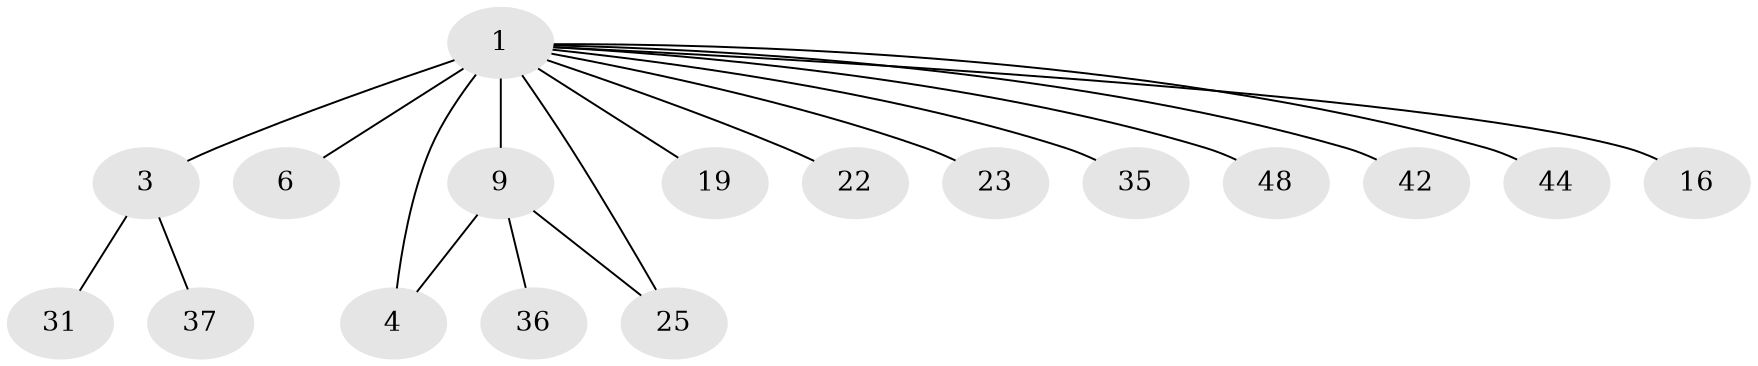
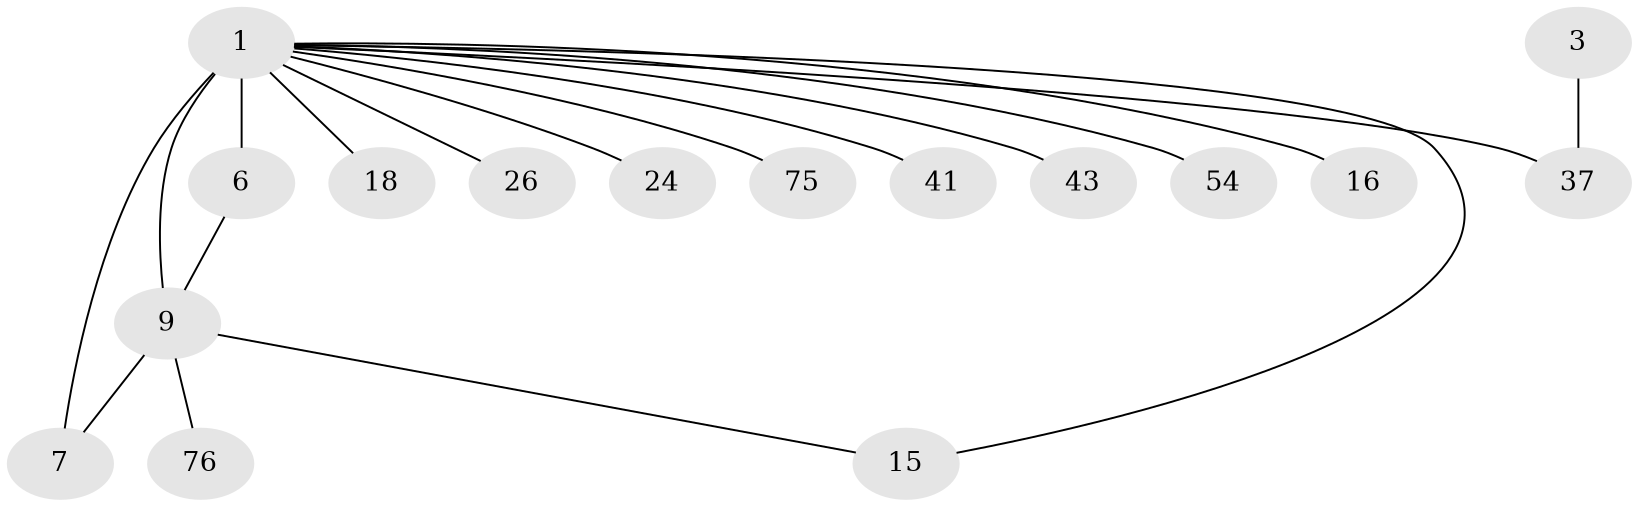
edge "1" -- "3": now "1" -- "37"
node "19": label "19" -> "18"
node "22": label "22" -> "26"
node "23": label "23" -> "24"
node "35": label "35" -> "75"
node "48": label "48" -> "41"
node "42": label "42" -> "43"
node "44": label "44" -> "54"
edge "6" -- "9": added
node "31": removed
node "4": label "4" -> "7"
node "36": label "36" -> "76"
node "25": label "25" -> "15"
